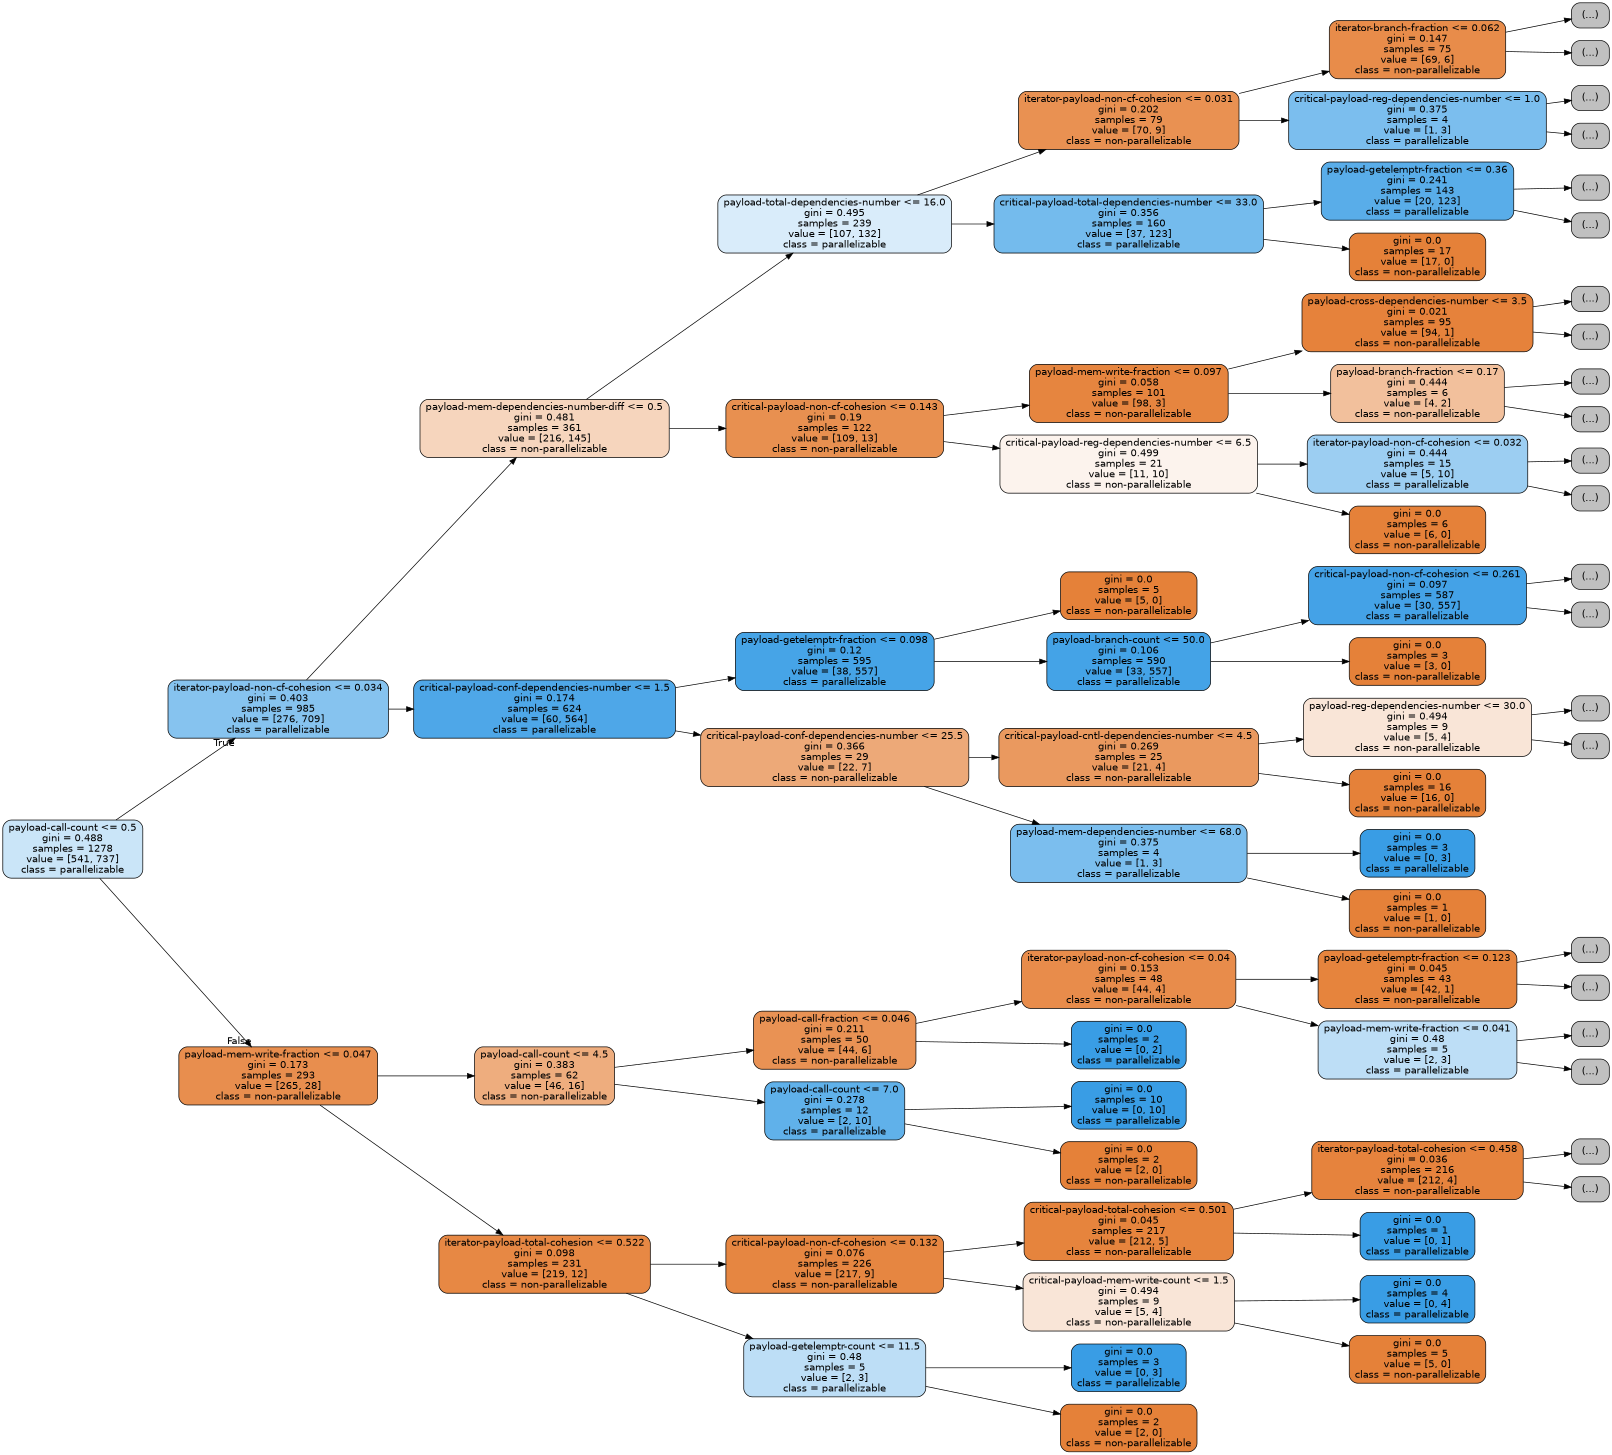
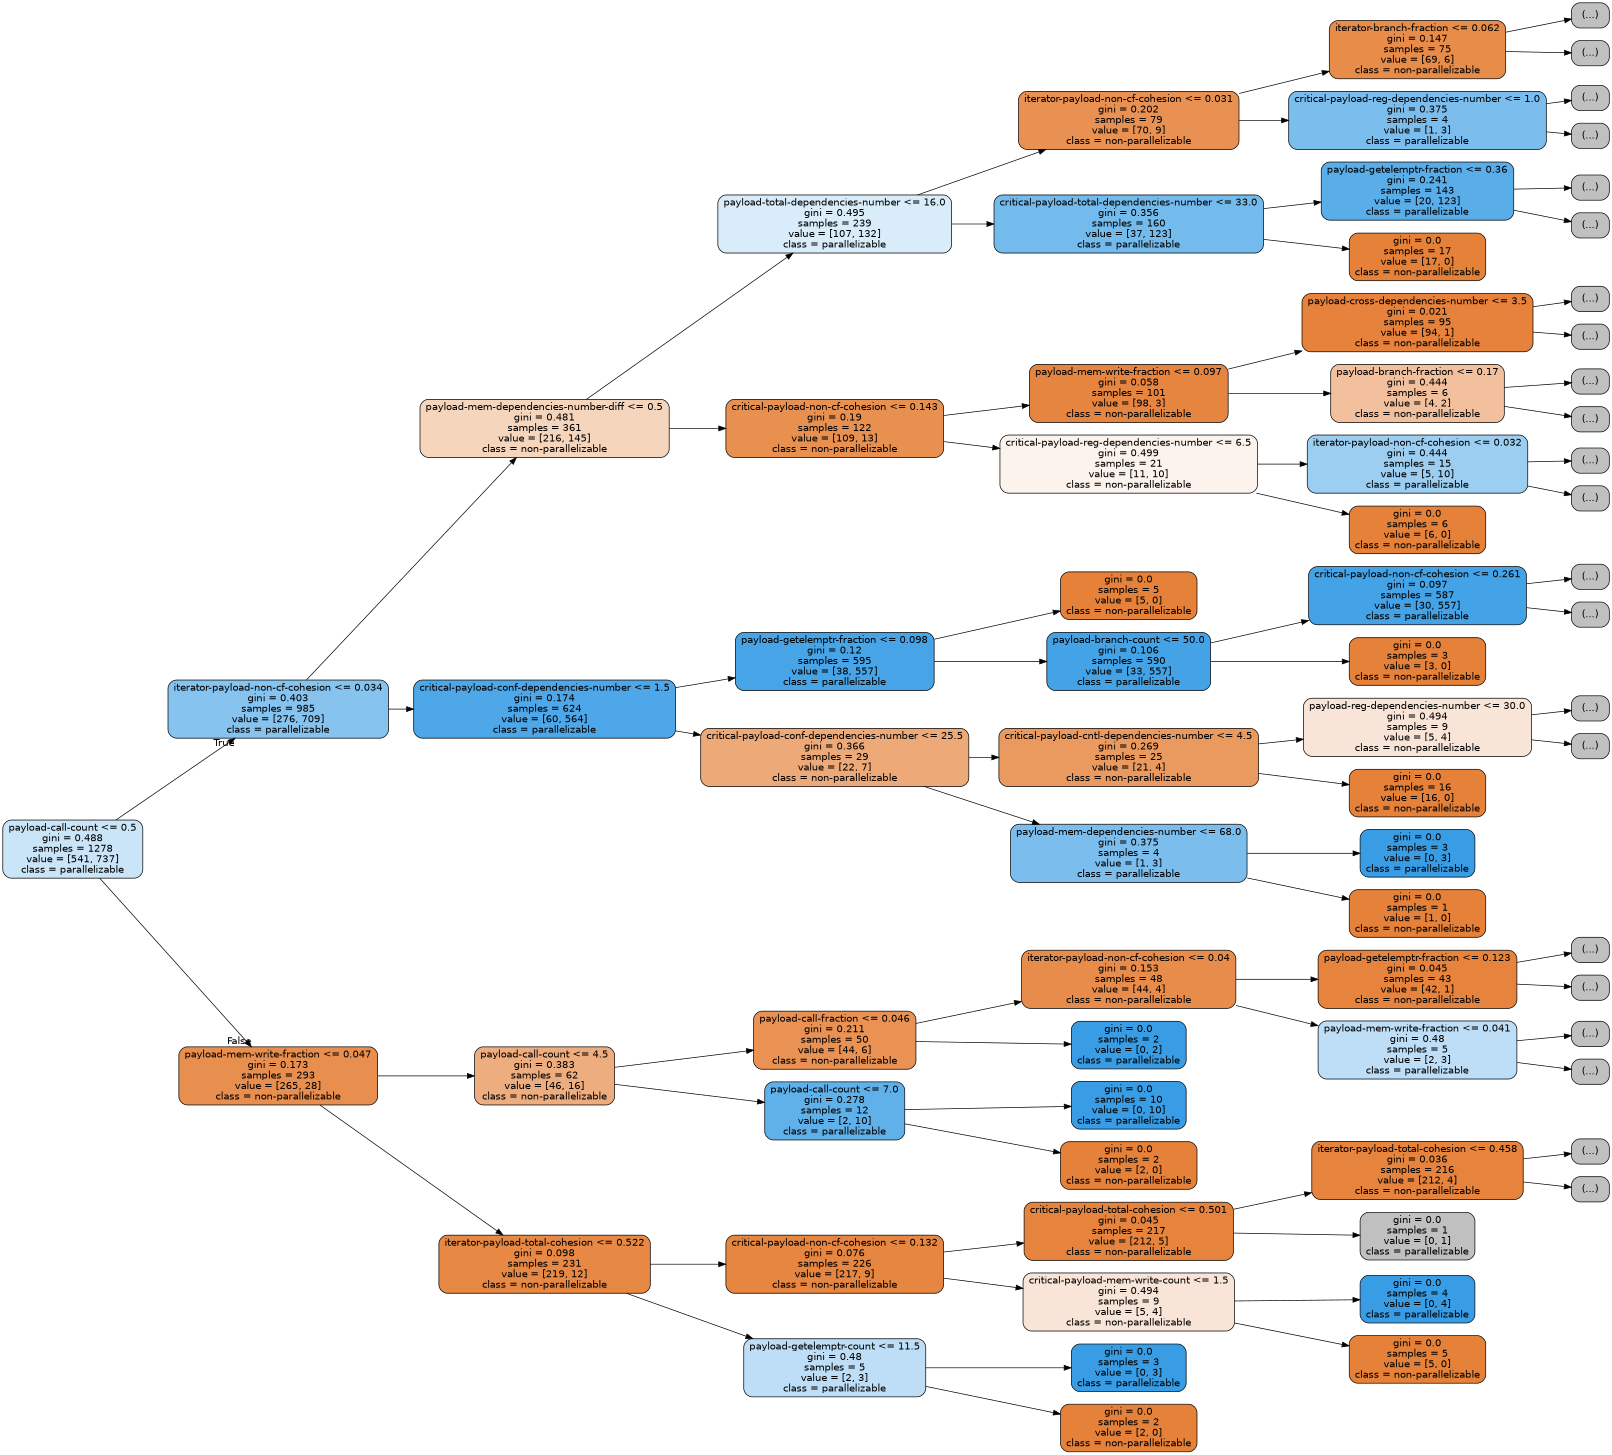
node "gini = 0.0 samples = 1 value = [0, 1] class = parallelizable": fillcolor #399de5ff -> #c0c0c0
